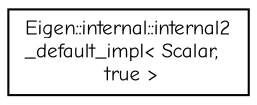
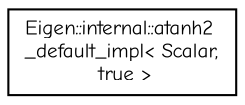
node "Eigen::internal::internal2 _default_impl< Scalar, true >": label "Eigen::internal::internal2 _default_impl< Scalar, true >" -> "Eigen::internal::atanh2 _default_impl< Scalar, true >"
